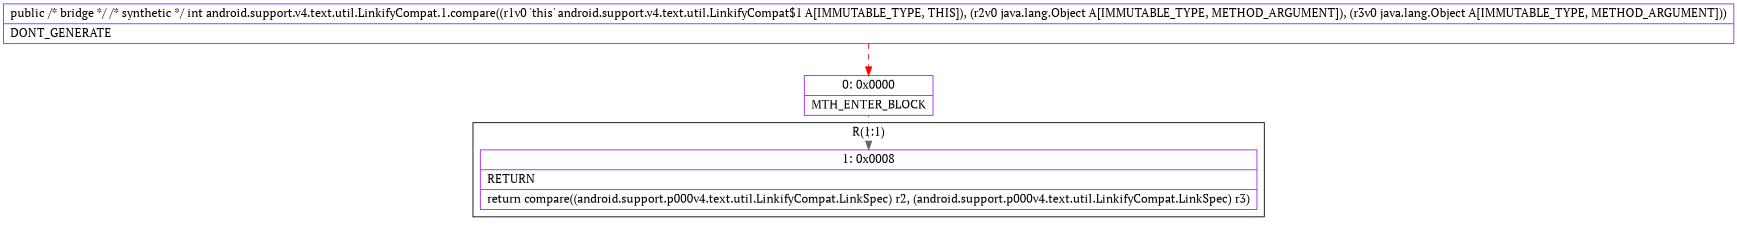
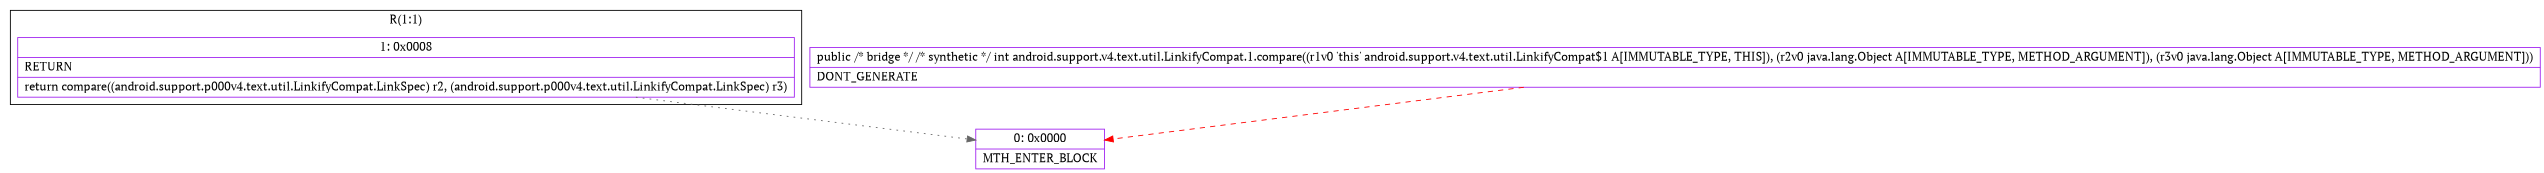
edge "0: 0x0000" -> "1: 0x0008": reversed
